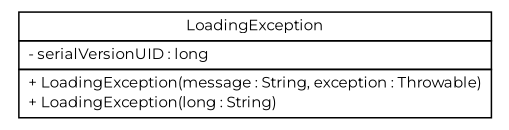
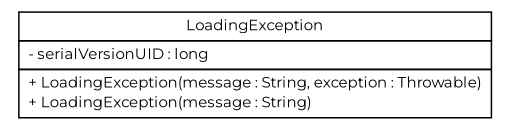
node "LoadingException": text "+ LoadingException(long : String)" -> "+ LoadingException(message : String)"
